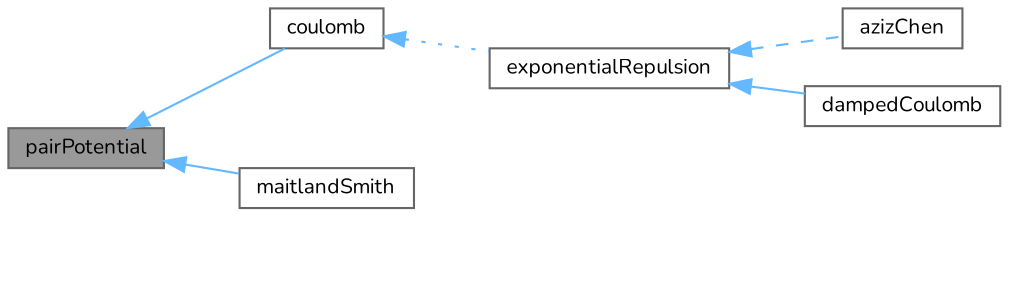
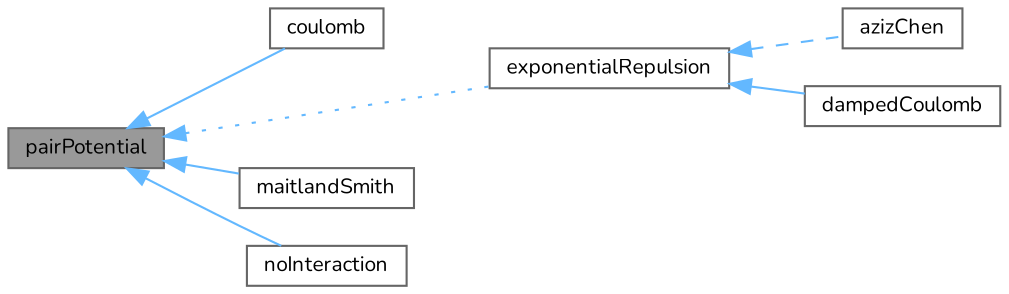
edge "exponentialRepulsion" -> "coulomb": now "exponentialRepulsion" -> "pairPotential"
node "noInteraction": added
